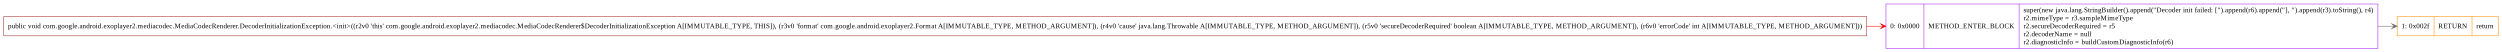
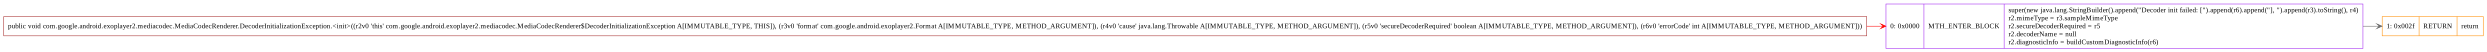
node "0: 0x0000": text "METHOD_ENTER_BLOCK" -> "MTH_ENTER_BLOCK"
